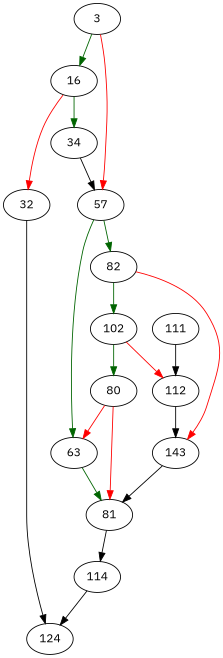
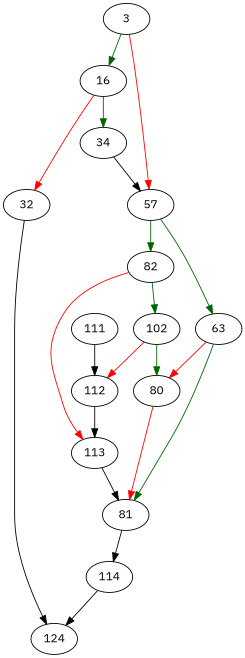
edge "80" -> "63": reversed
node "143": label "143" -> "113"
